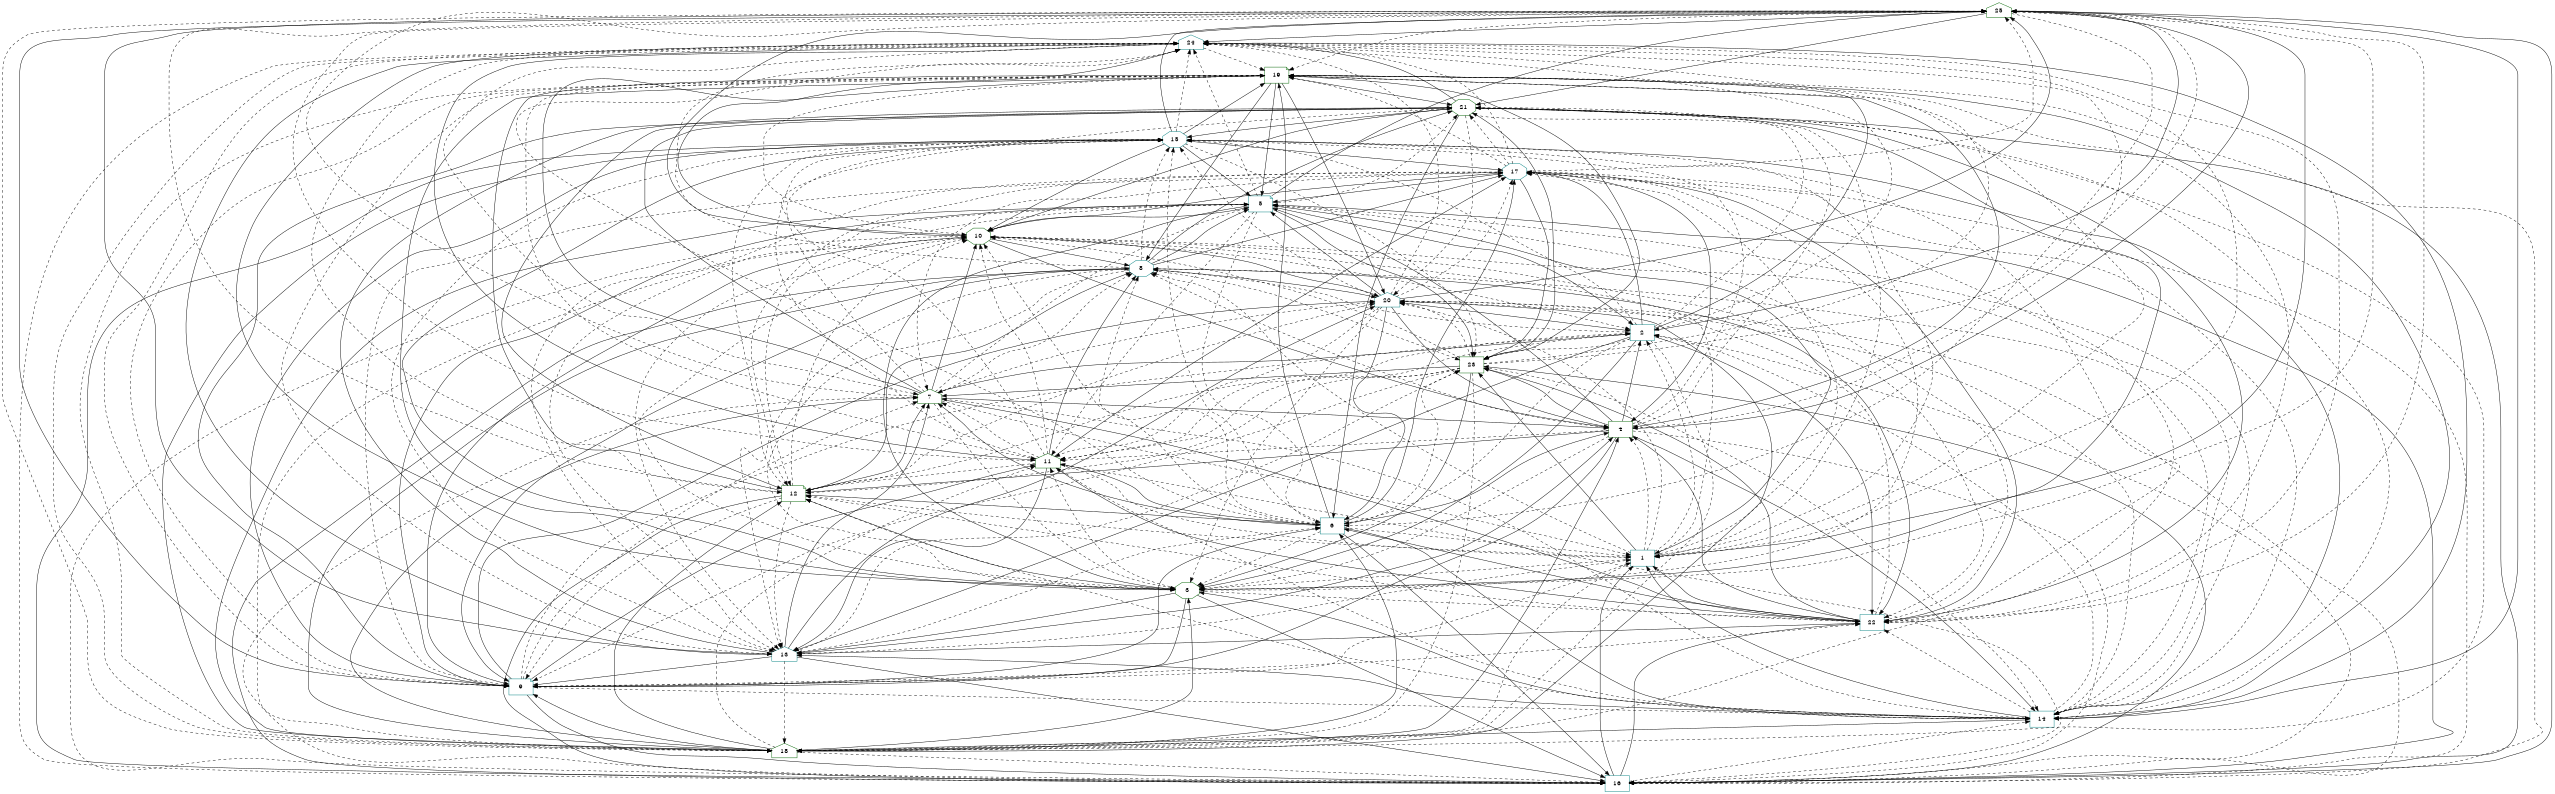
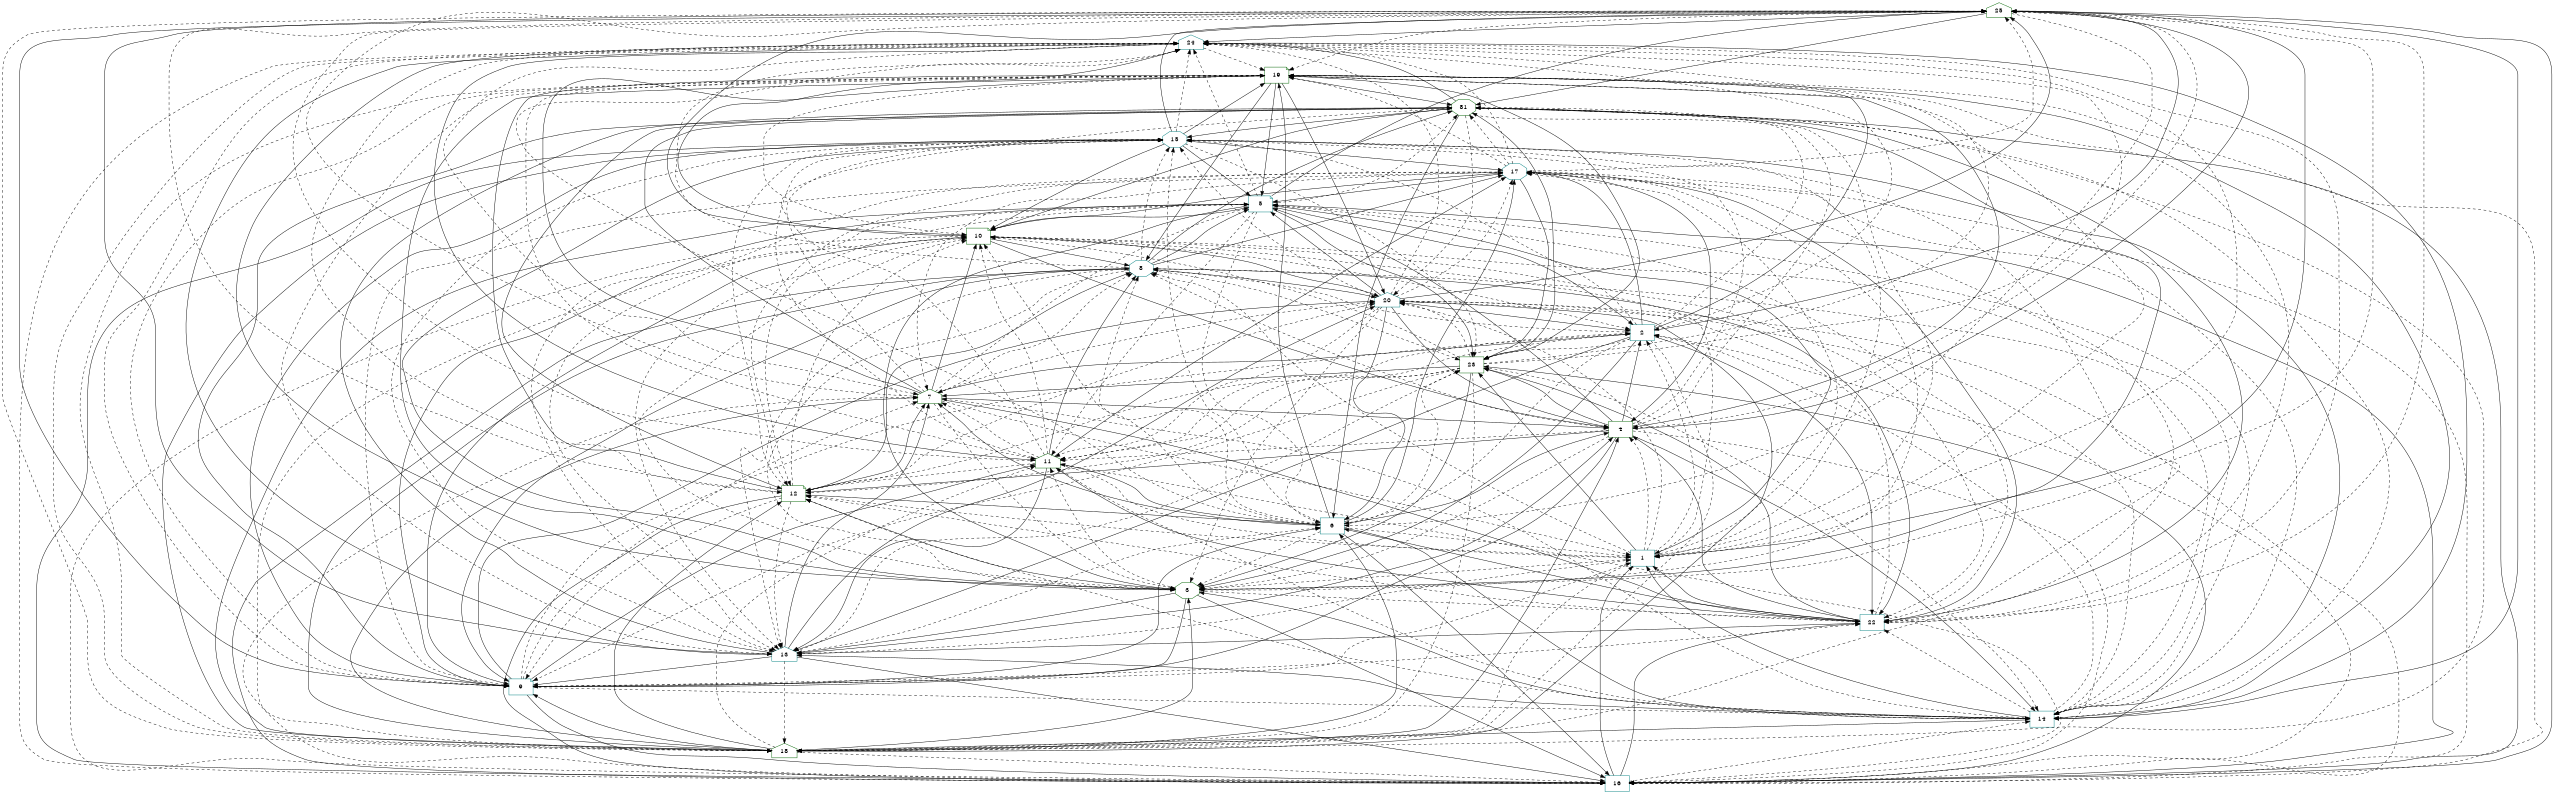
node "21": label "21" -> "81"
node "10": shape octagon -> note
